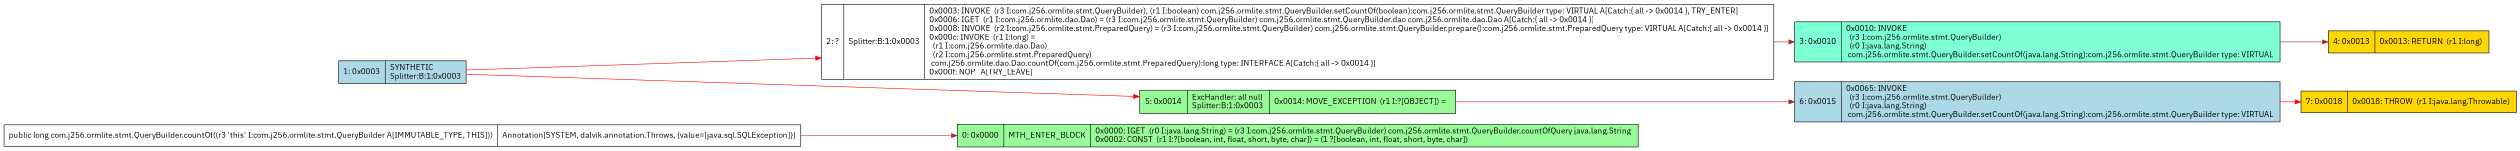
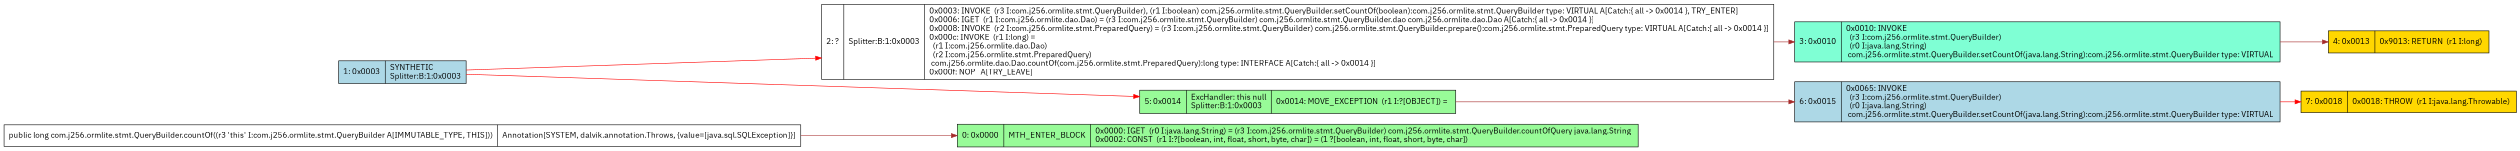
node "4: 0x0013": text "0x0013: RETURN  (r1 I:long)" -> "0x9013: RETURN  (r1 I:long)"
node "5: 0x0014": text "ExcHandler: all null" -> "ExcHandler: this null"
